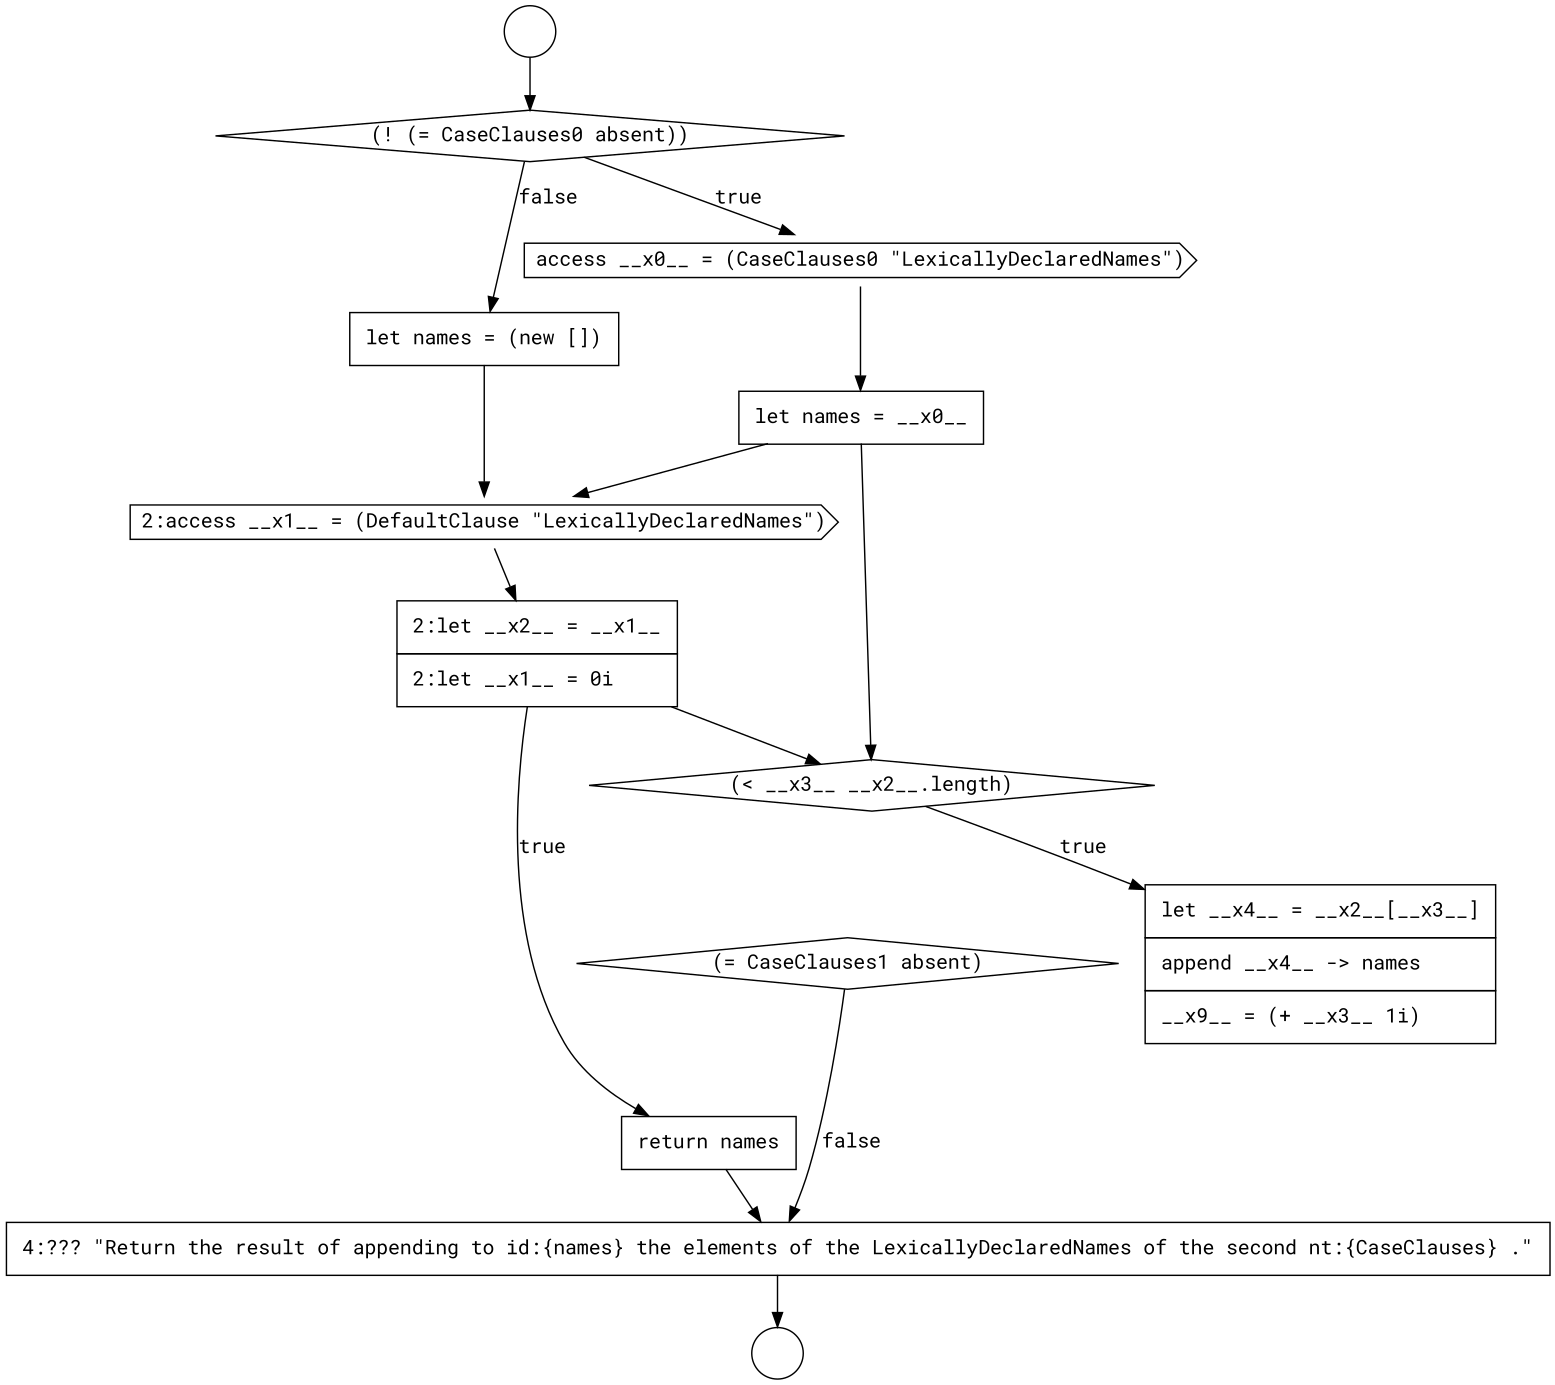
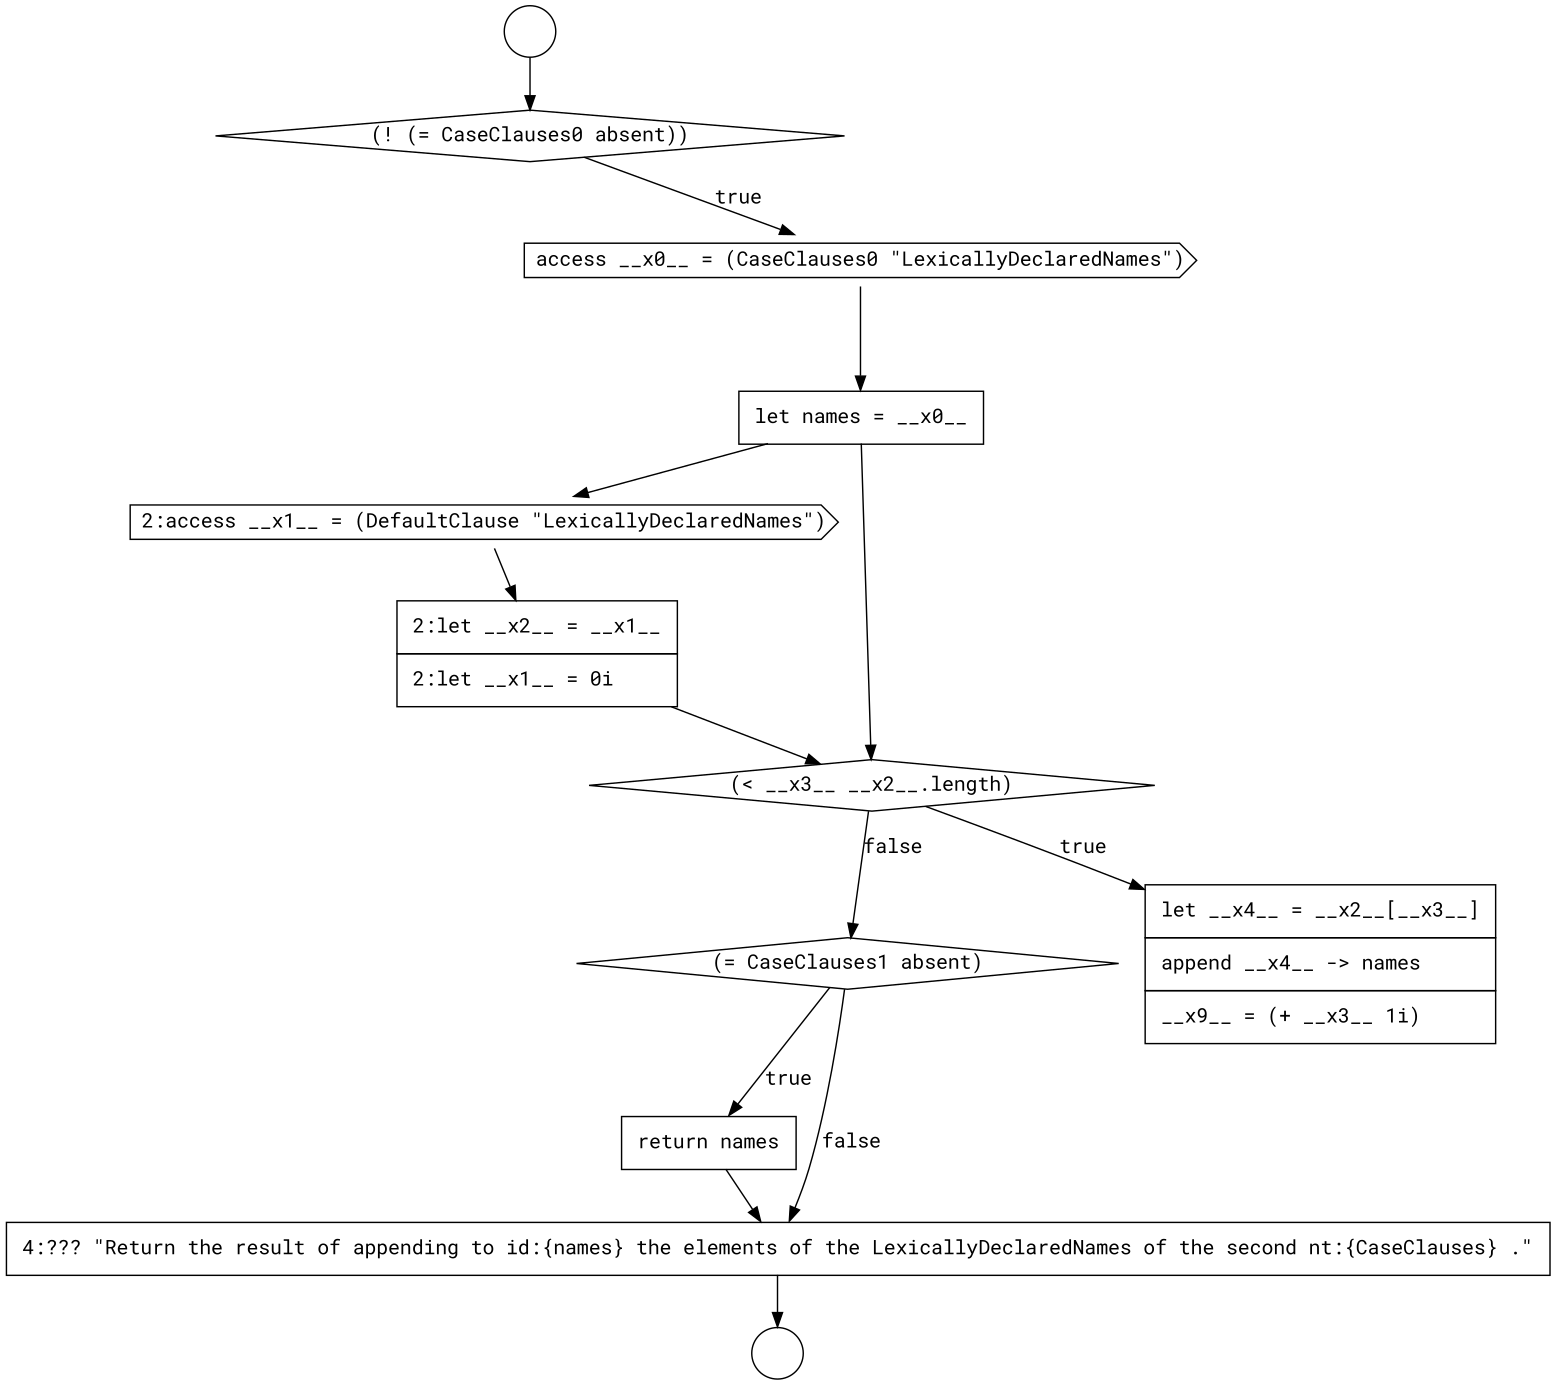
node "let names = (new [])": removed
edge "(< __x3__ __x2__.length)" -> "(= CaseClauses1 absent)": added, label "false"
edge "2:let __x2__ = __x1__" -> "return names": now "(= CaseClauses1 absent)" -> "return names"
